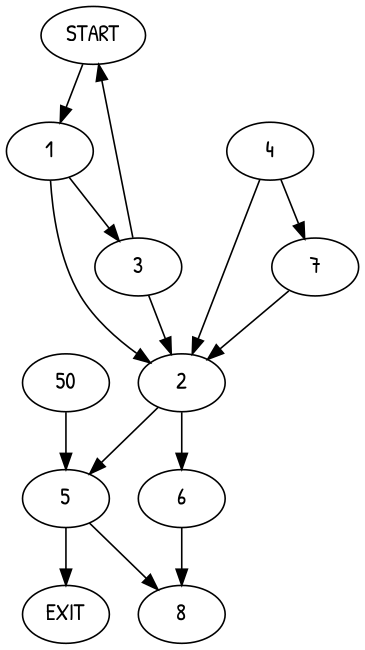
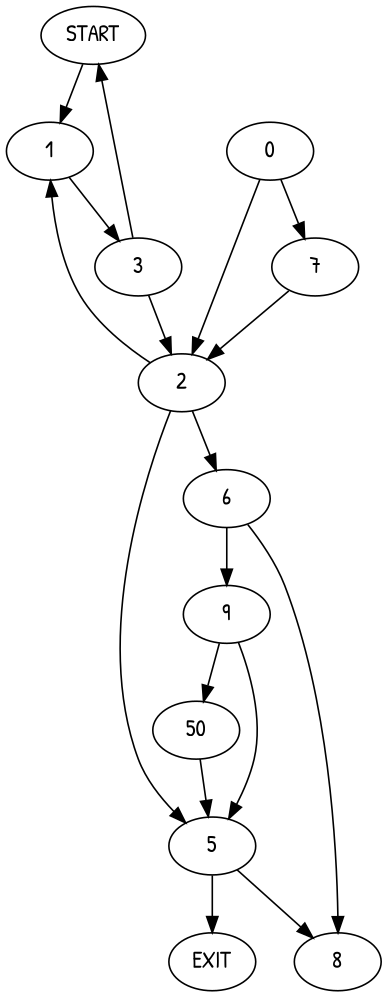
node "4": label "4" -> "0"
edge "1" -> "2": reversed
node "9": added
